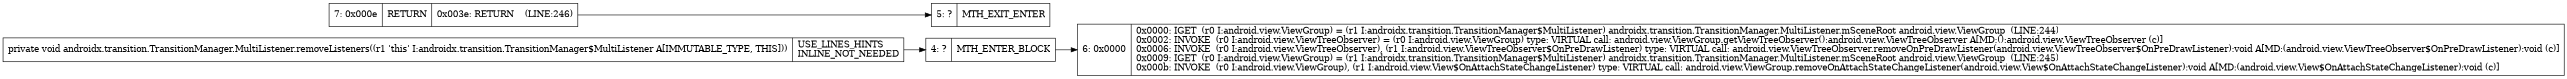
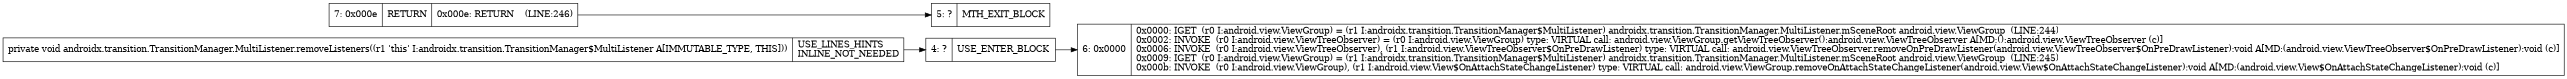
node "7: 0x000e": text "0x003e: RETURN    (LINE:246)" -> "0x000e: RETURN    (LINE:246)"
node "5: ?": text "MTH_EXIT_ENTER" -> "MTH_EXIT_BLOCK"
node "4: ?": text "MTH_ENTER_BLOCK" -> "USE_ENTER_BLOCK"
